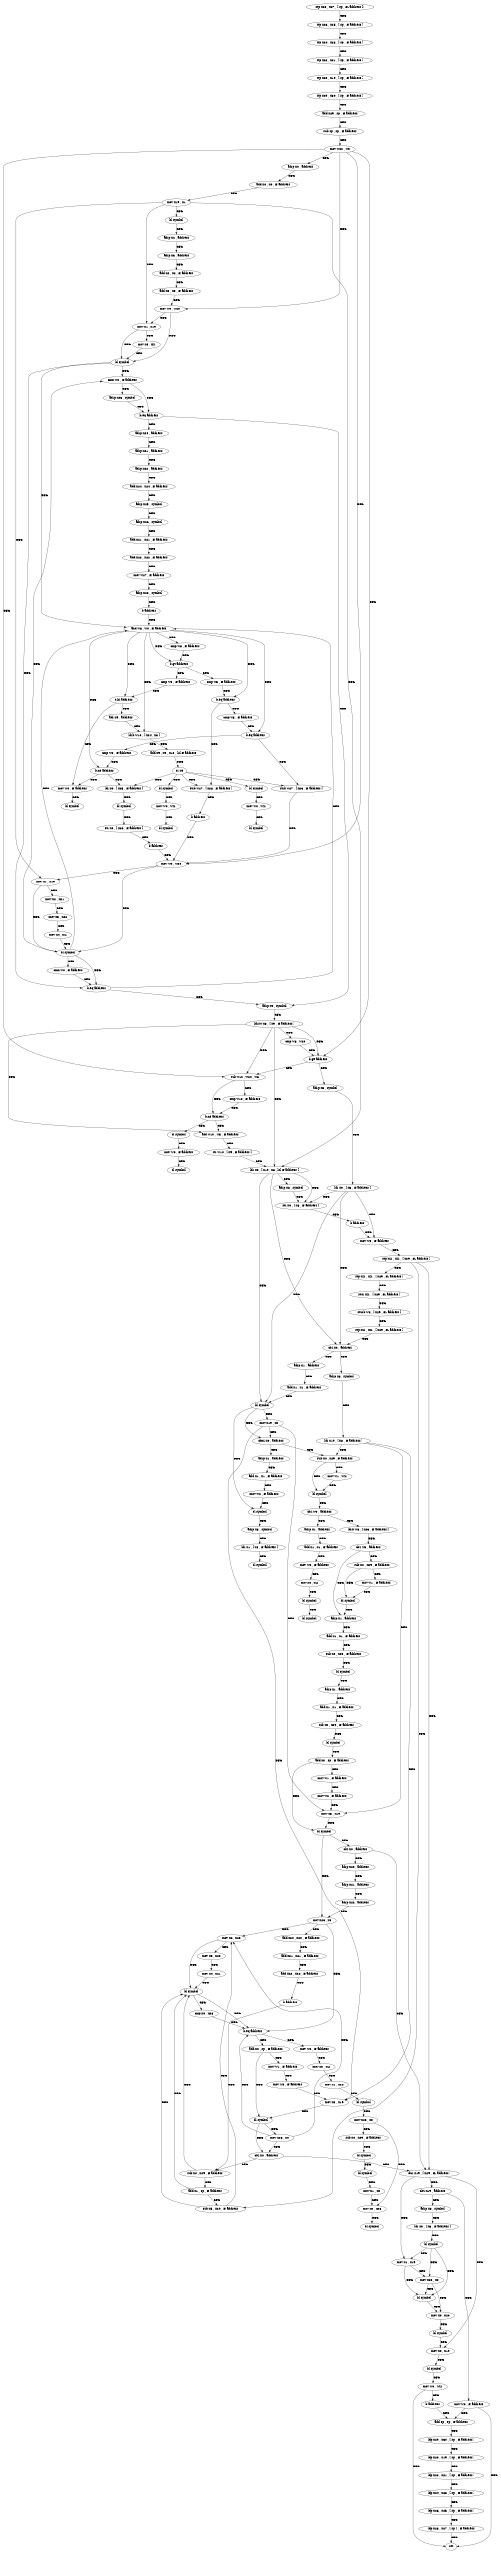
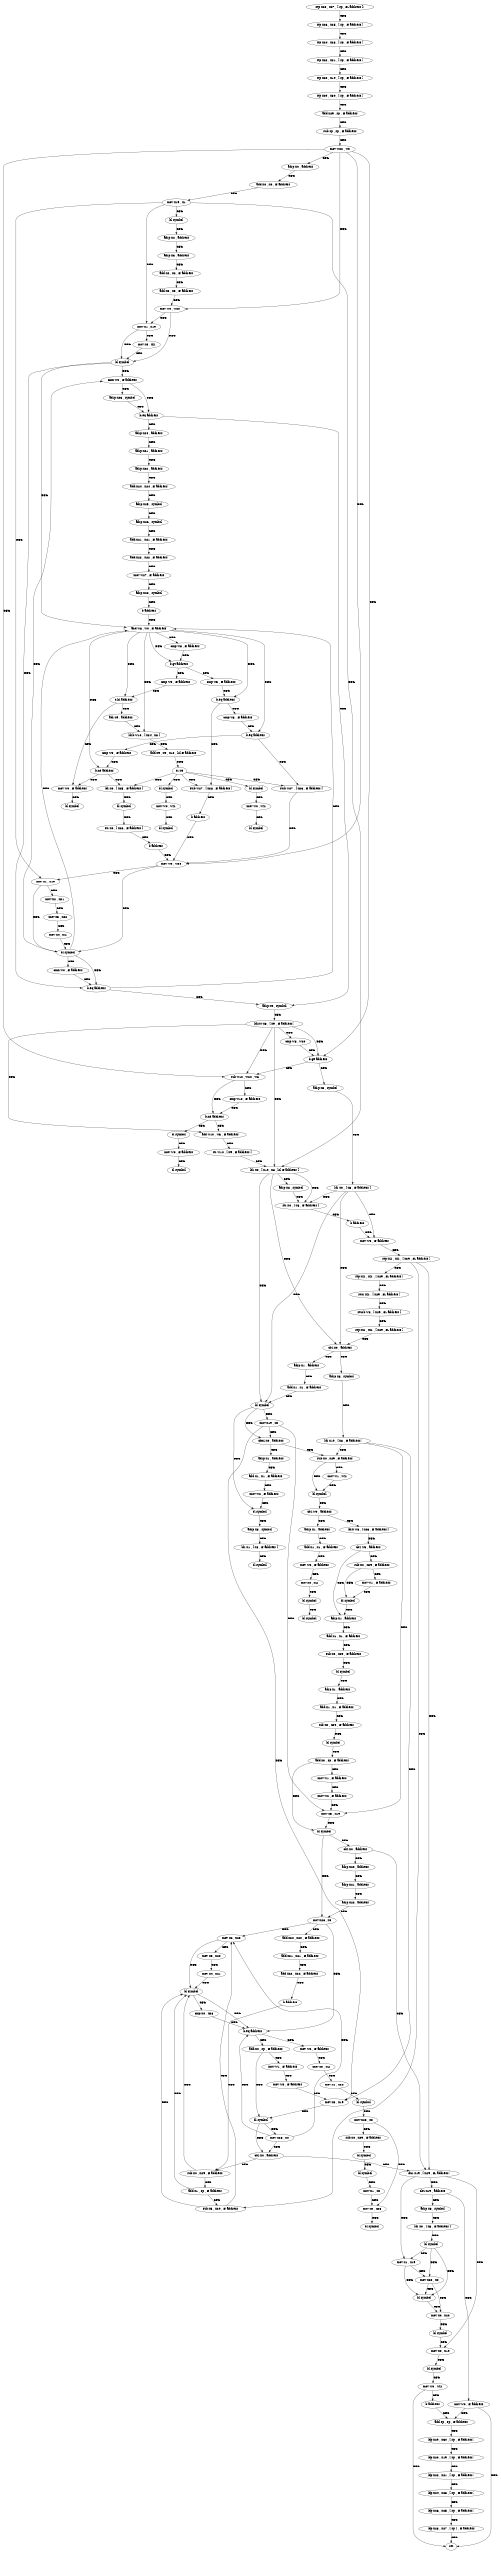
edge "stur xzr , [ x29 , #- address ]" -> "sturb w8 , [ x29 , #- address ]": label "DFG" -> "CFG"
